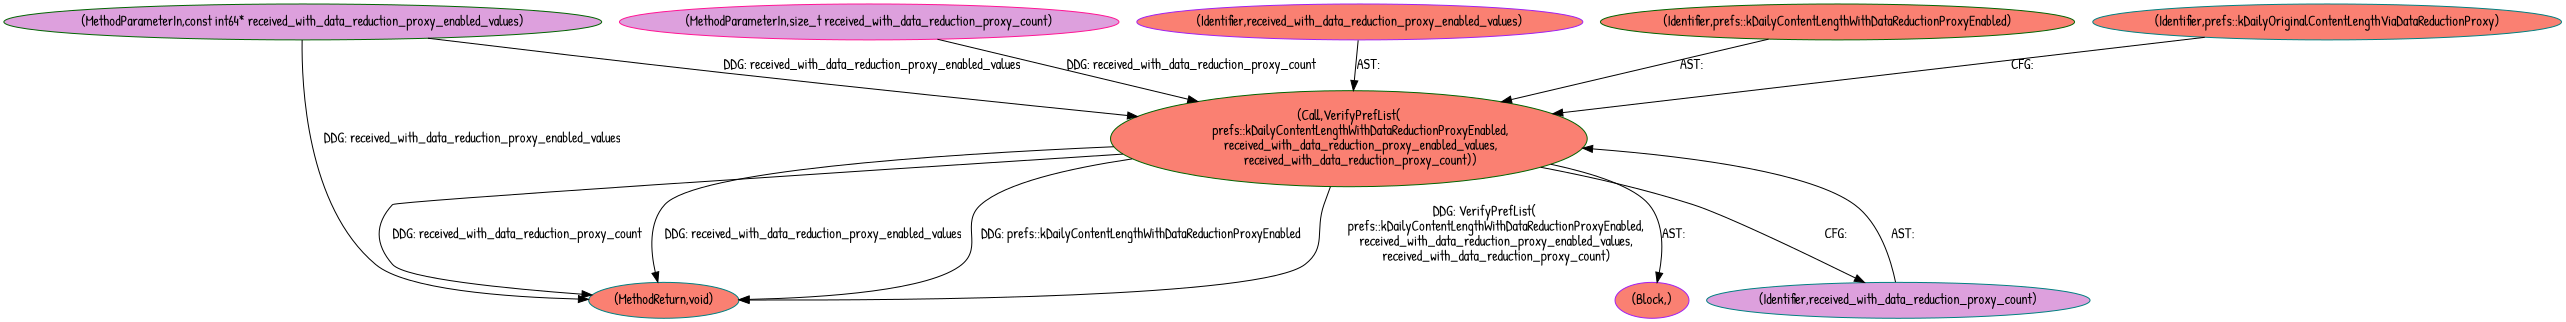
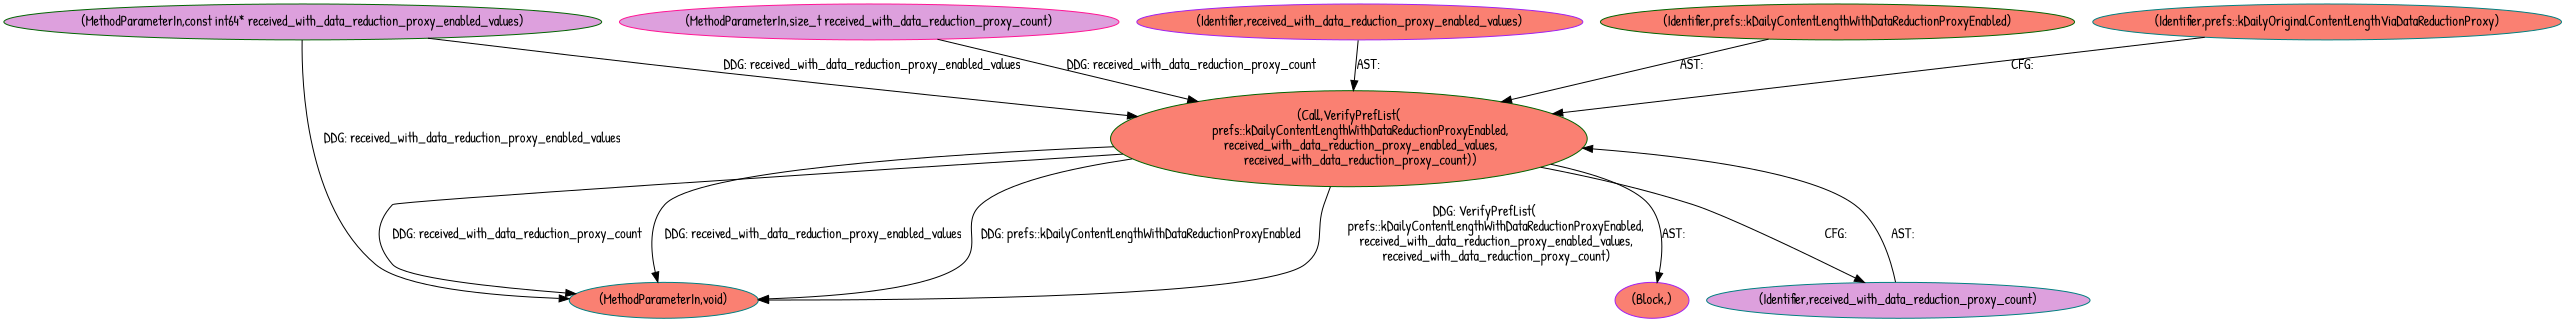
node "(MethodReturn,void)": label "(MethodReturn,void)" -> "(MethodParameterIn,void)"
